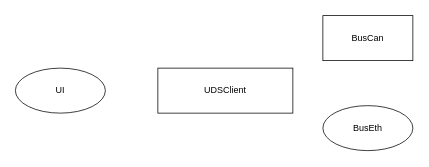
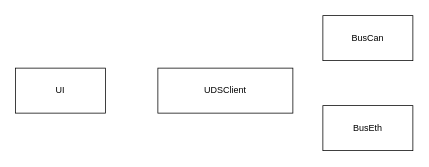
node "UI": shape ellipse -> rectangle
node "BusEth": shape ellipse -> rectangle
